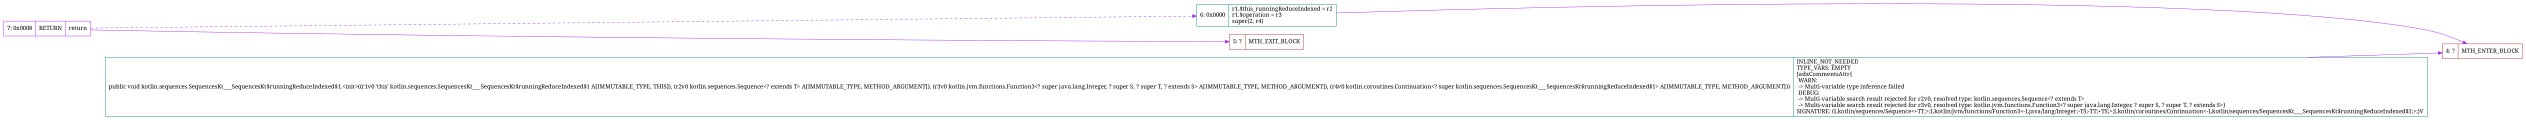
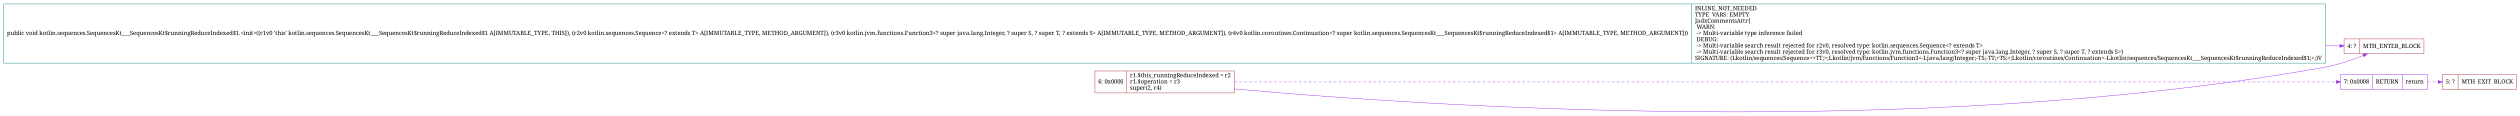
node "6: 0x0000": color teal -> brown
edge "7: 0x0008" -> "6: 0x0000": reversed
edge "7: 0x0008" -> "5: ?": style solid -> dashed
